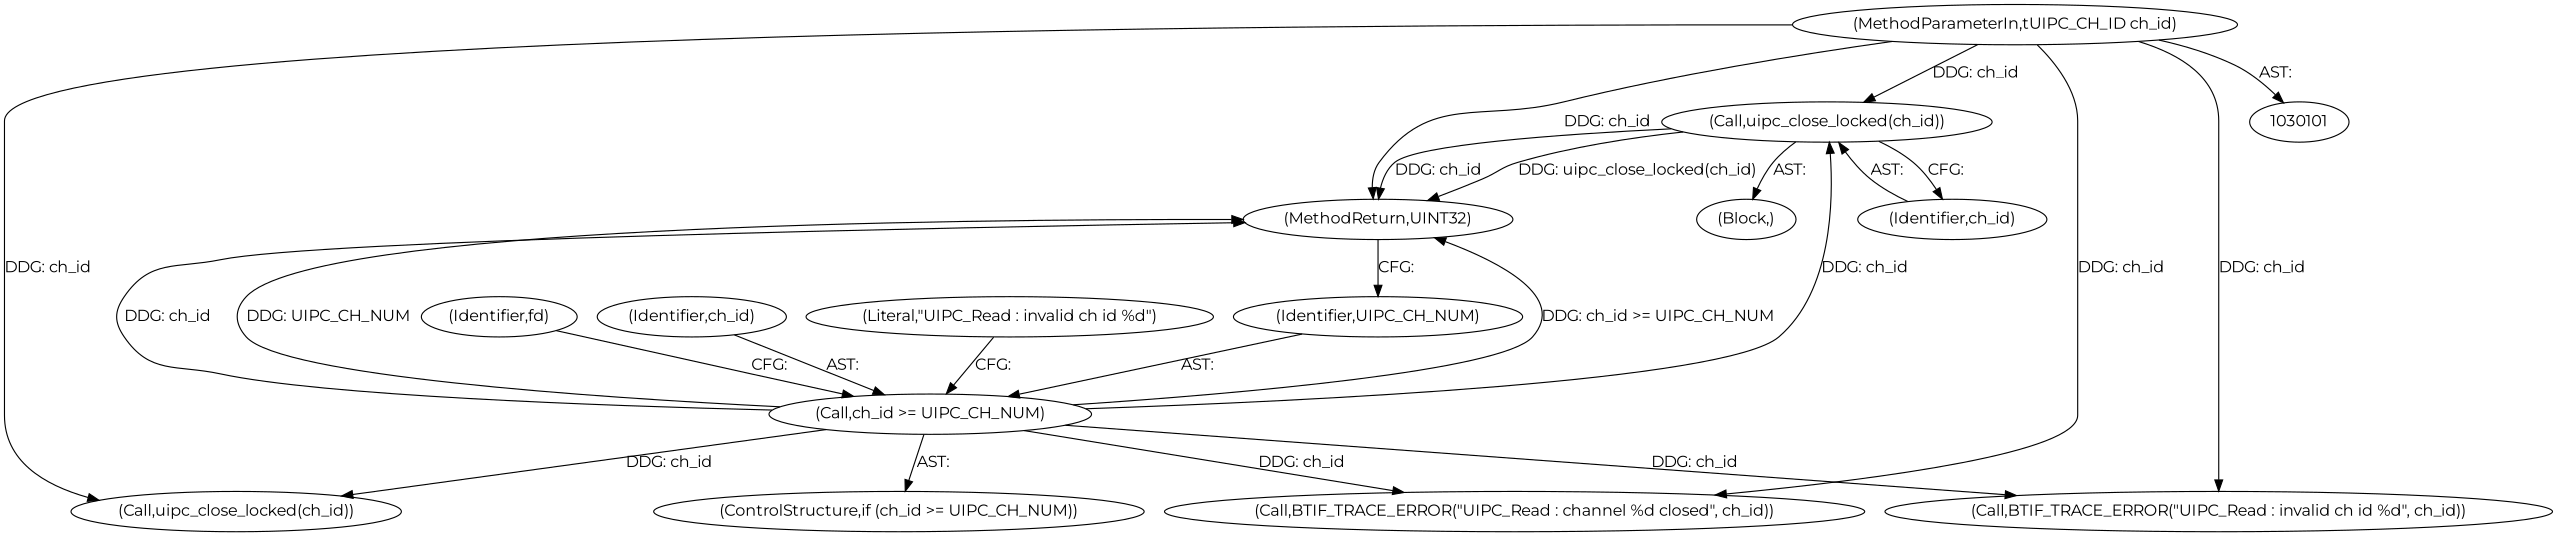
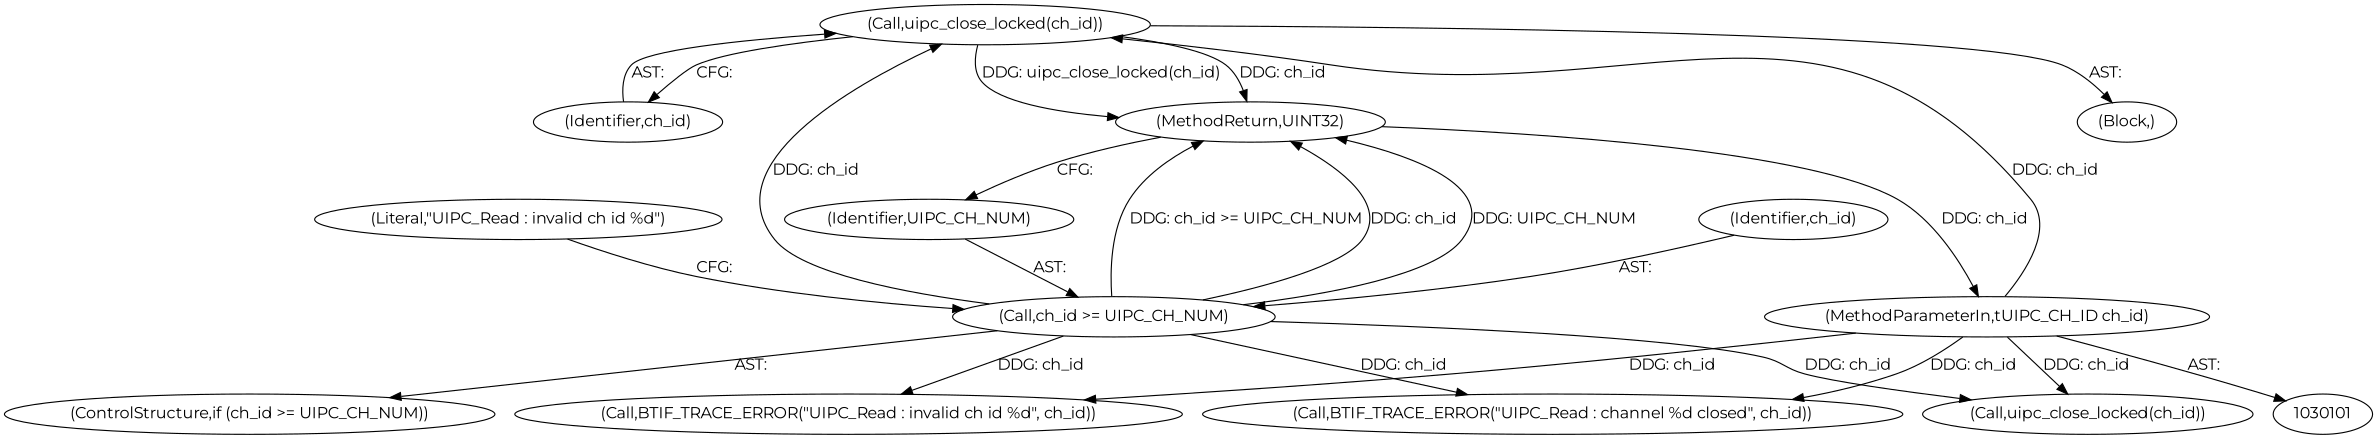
edge "(MethodParameterIn,tUIPC_CH_ID ch_id)" -> "(MethodReturn,UINT32)": reversed
node "(Identifier,fd)": removed
